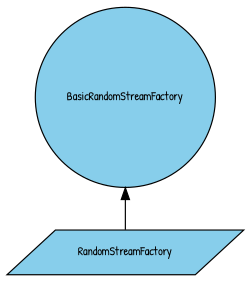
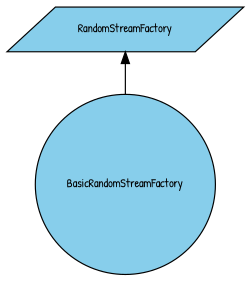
edge "RandomStreamFactory" -> "BasicRandomStreamFactory": reversed
